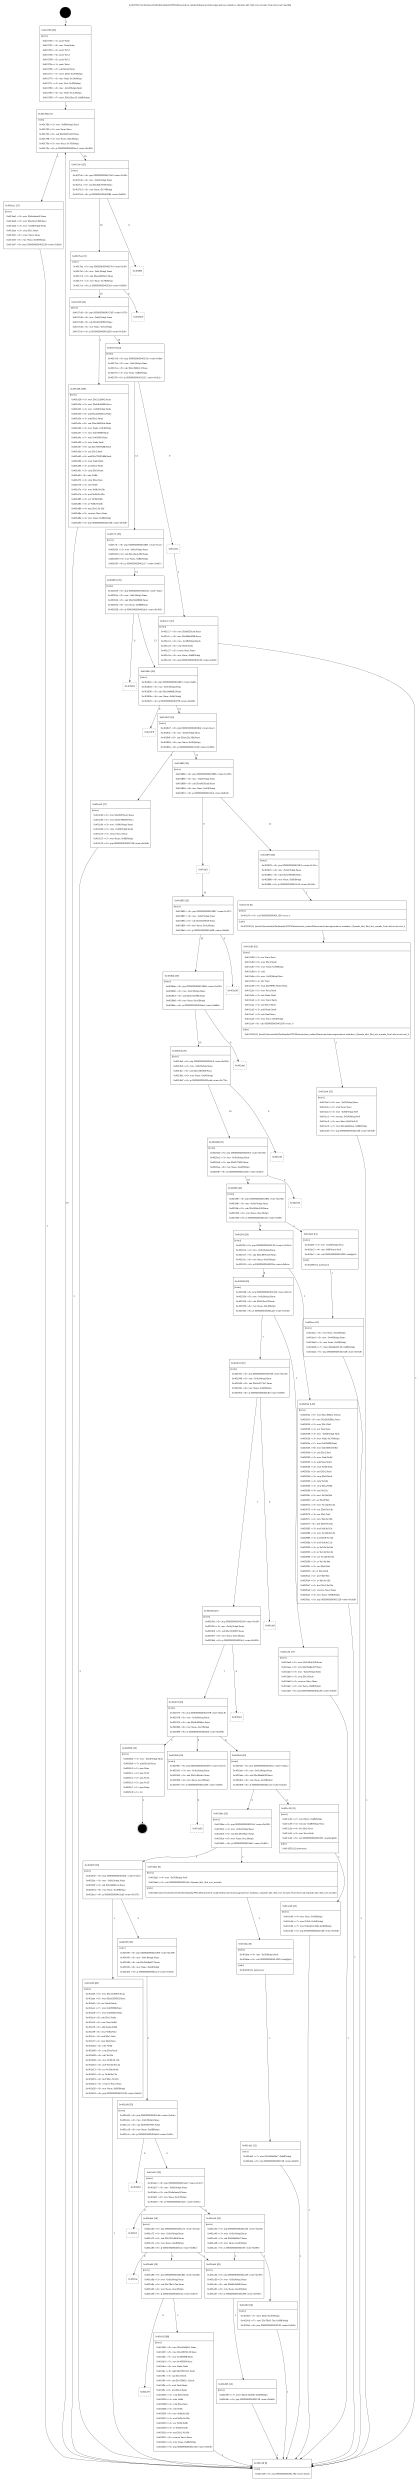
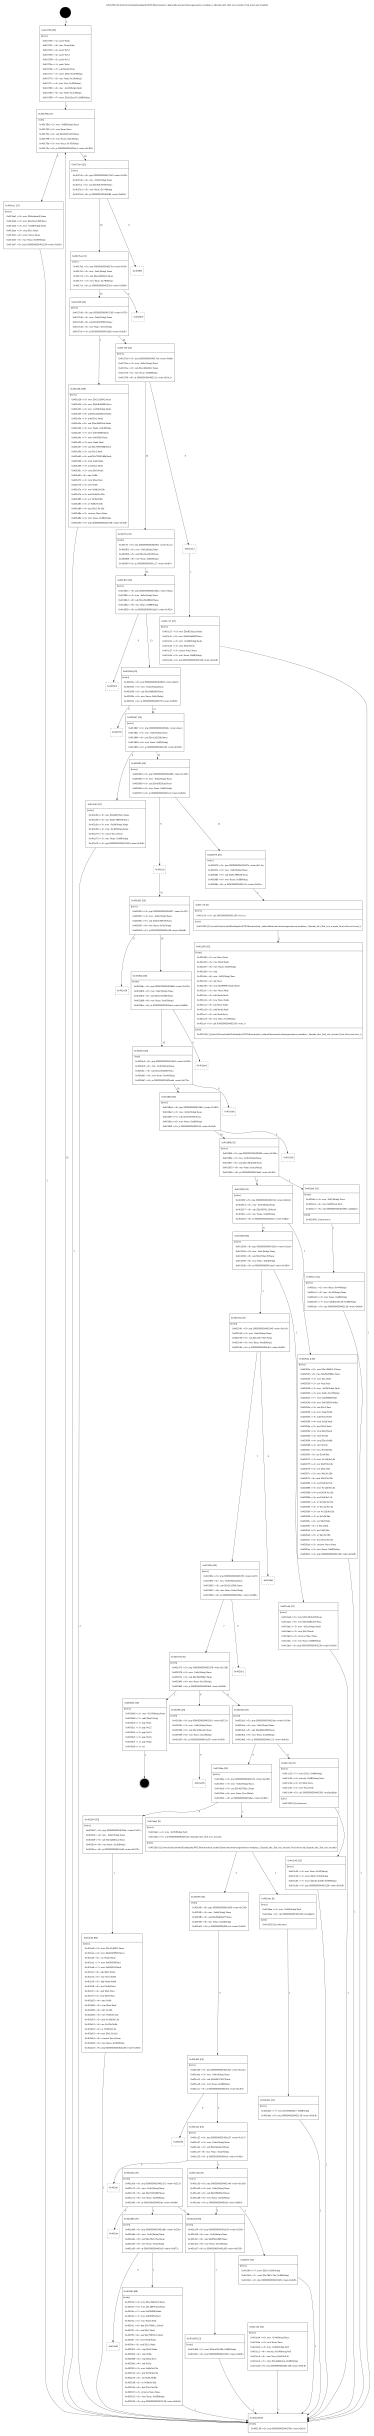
edge "0x401c80 [52]" -> "0x401cb4 [33]": removed, label "1"
edge "0x4019d7 [25]" -> "0x4019f0 [25]": now "0x401da1 [9]" -> "0x4019f0 [25]"
